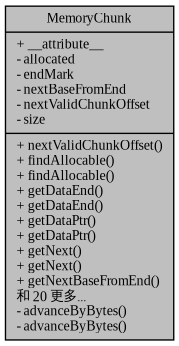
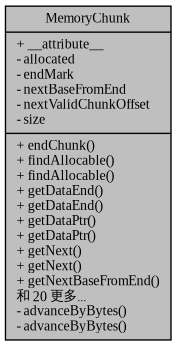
node "MemoryChunk": text "+ nextValidChunkOffset()" -> "+ endChunk()"
